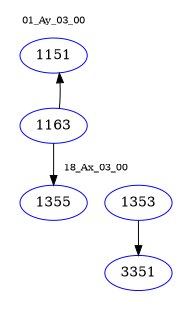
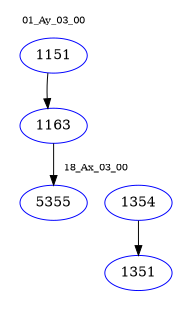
edge "1163" -> "1151": reversed
node "1355": label "1355" -> "5355"
node "1353": label "1353" -> "1354"
node "3351": label "3351" -> "1351"
